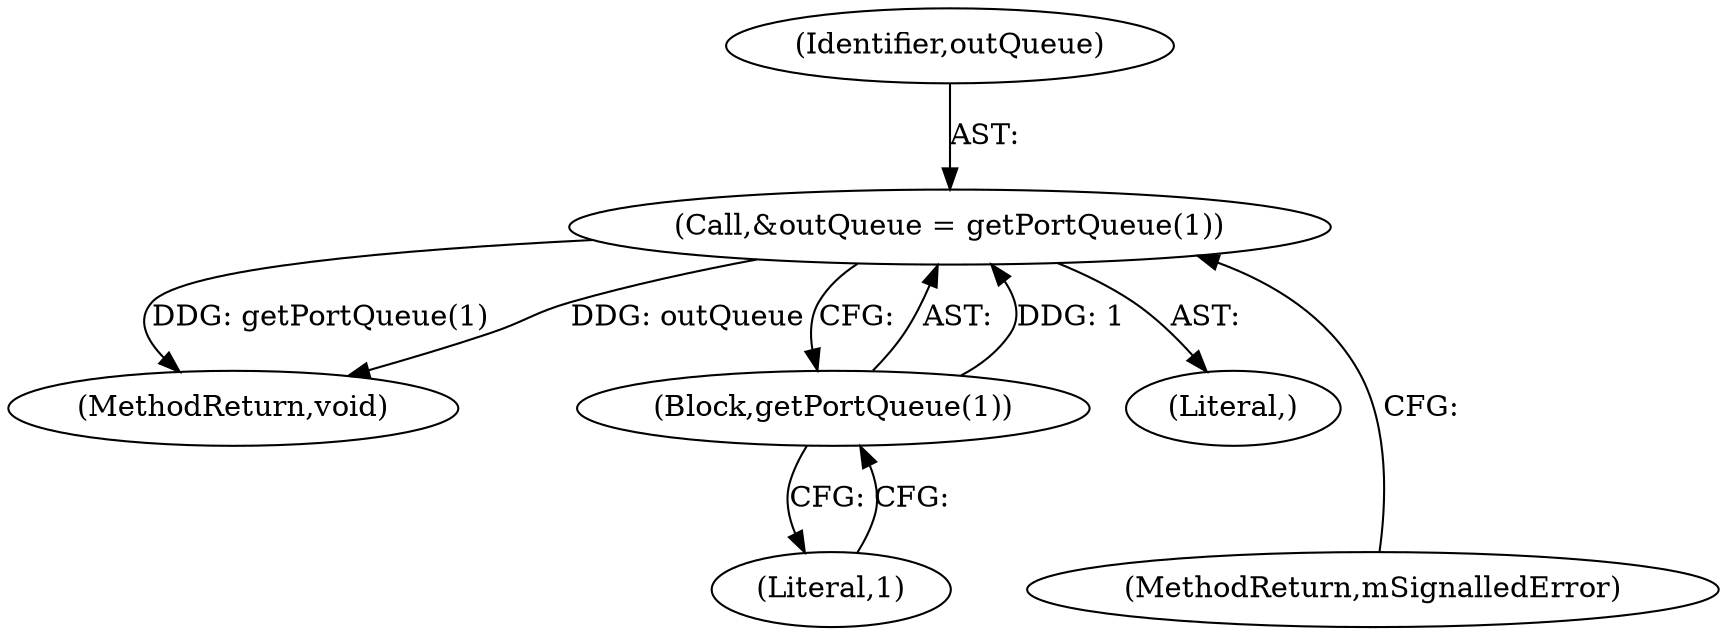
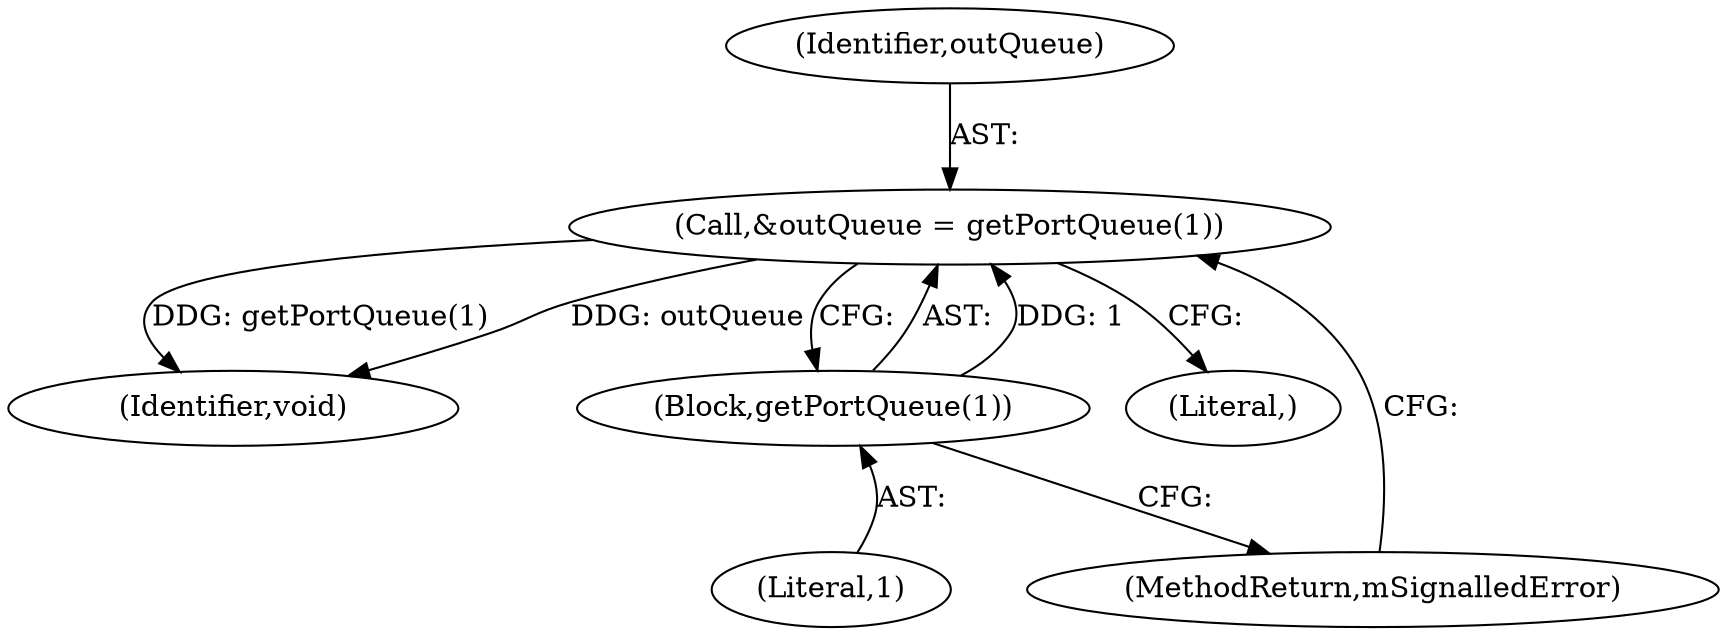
edge "(Call,&outQueue = getPortQueue(1))" -> "(Literal,)": label "AST: " -> "CFG: "
node "(MethodReturn,void)": label "(MethodReturn,void)" -> "(Identifier,void)"
edge "(Block,getPortQueue(1))" -> "(Literal,1)": now "(Block,getPortQueue(1))" -> "(MethodReturn,mSignalledError)"
edge "(Literal,1)" -> "(Block,getPortQueue(1))": label "CFG: " -> "AST: "
